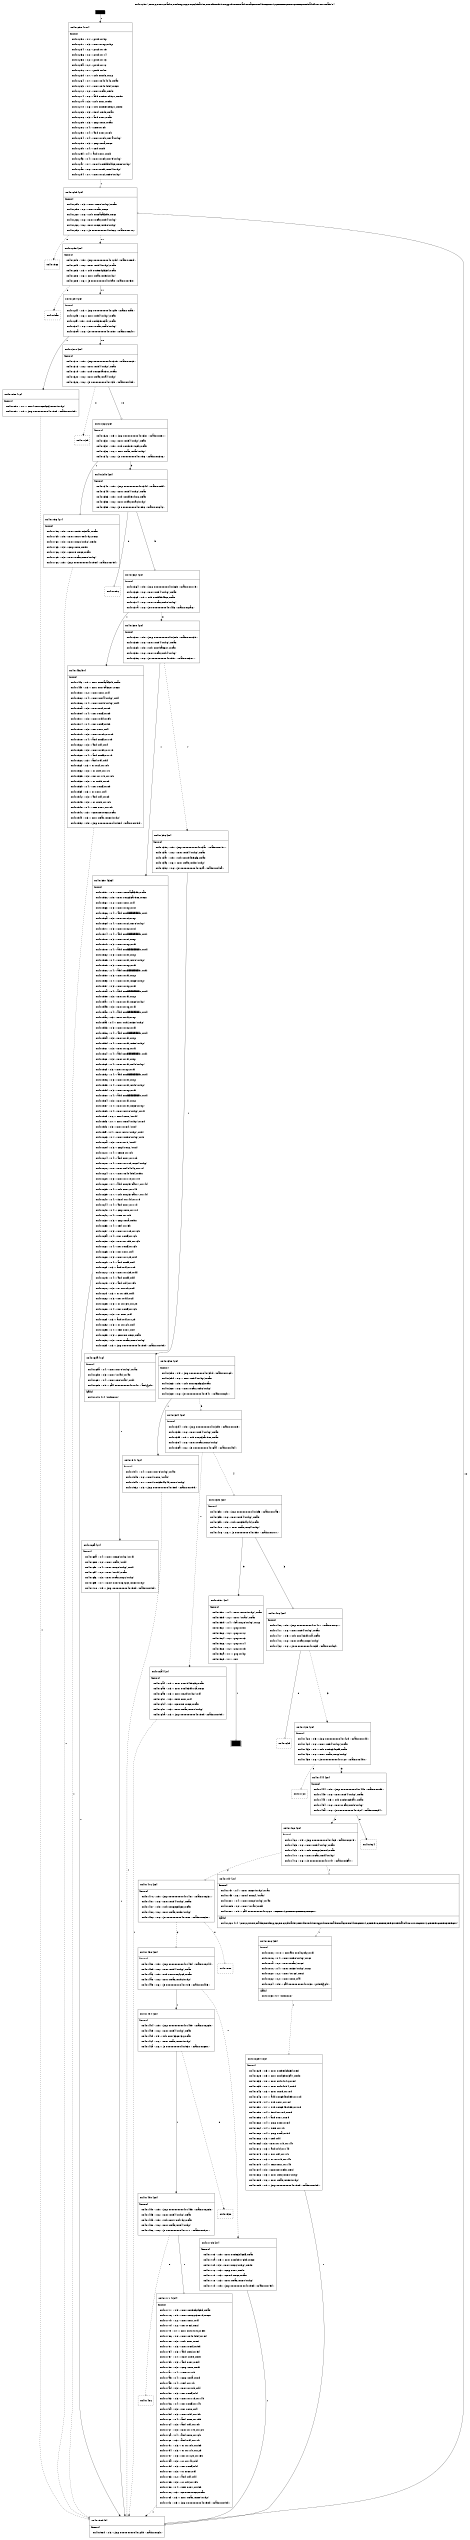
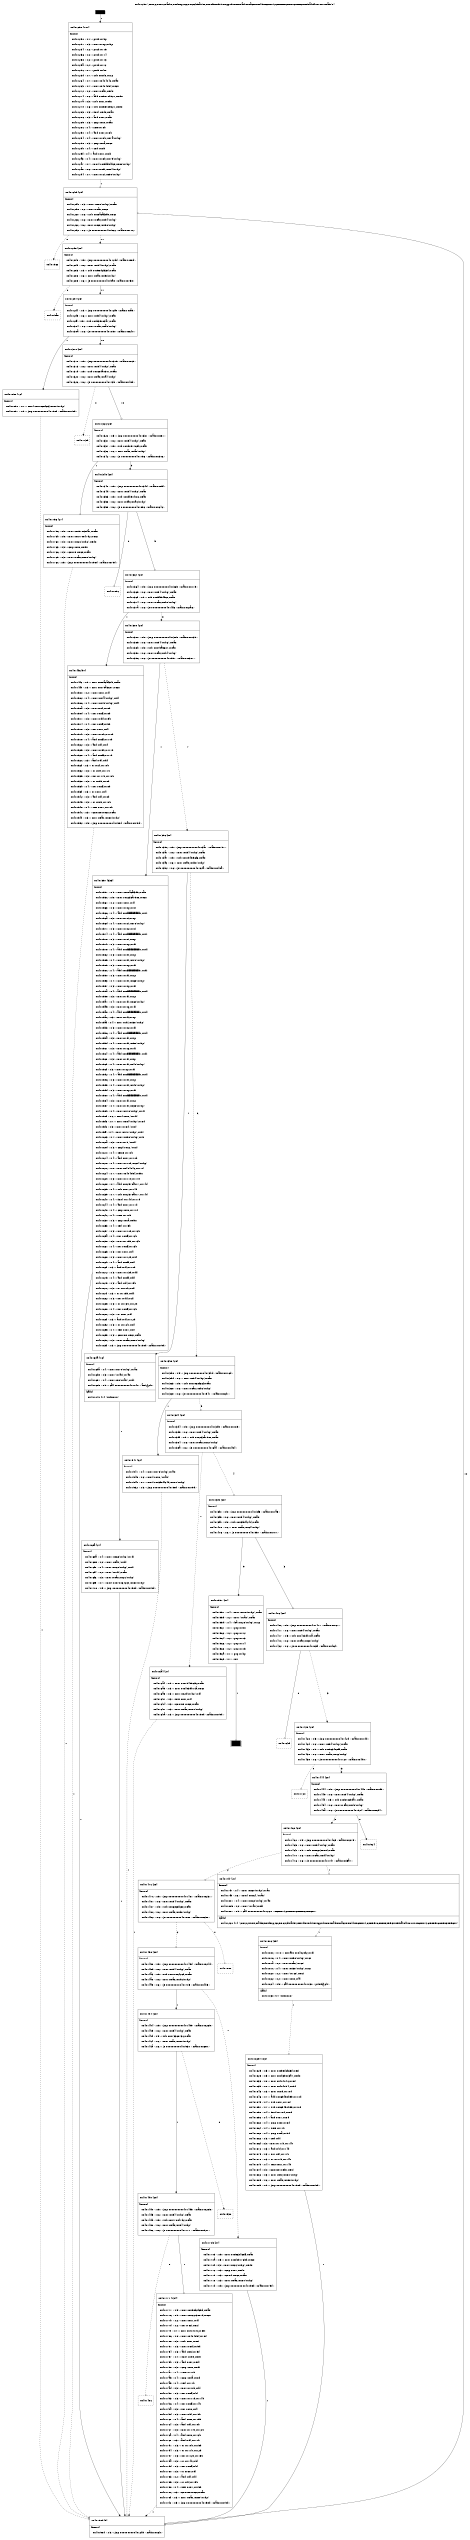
edge "0x40139c [28]" -> "0x4013b8 [28]": added, label "6"
